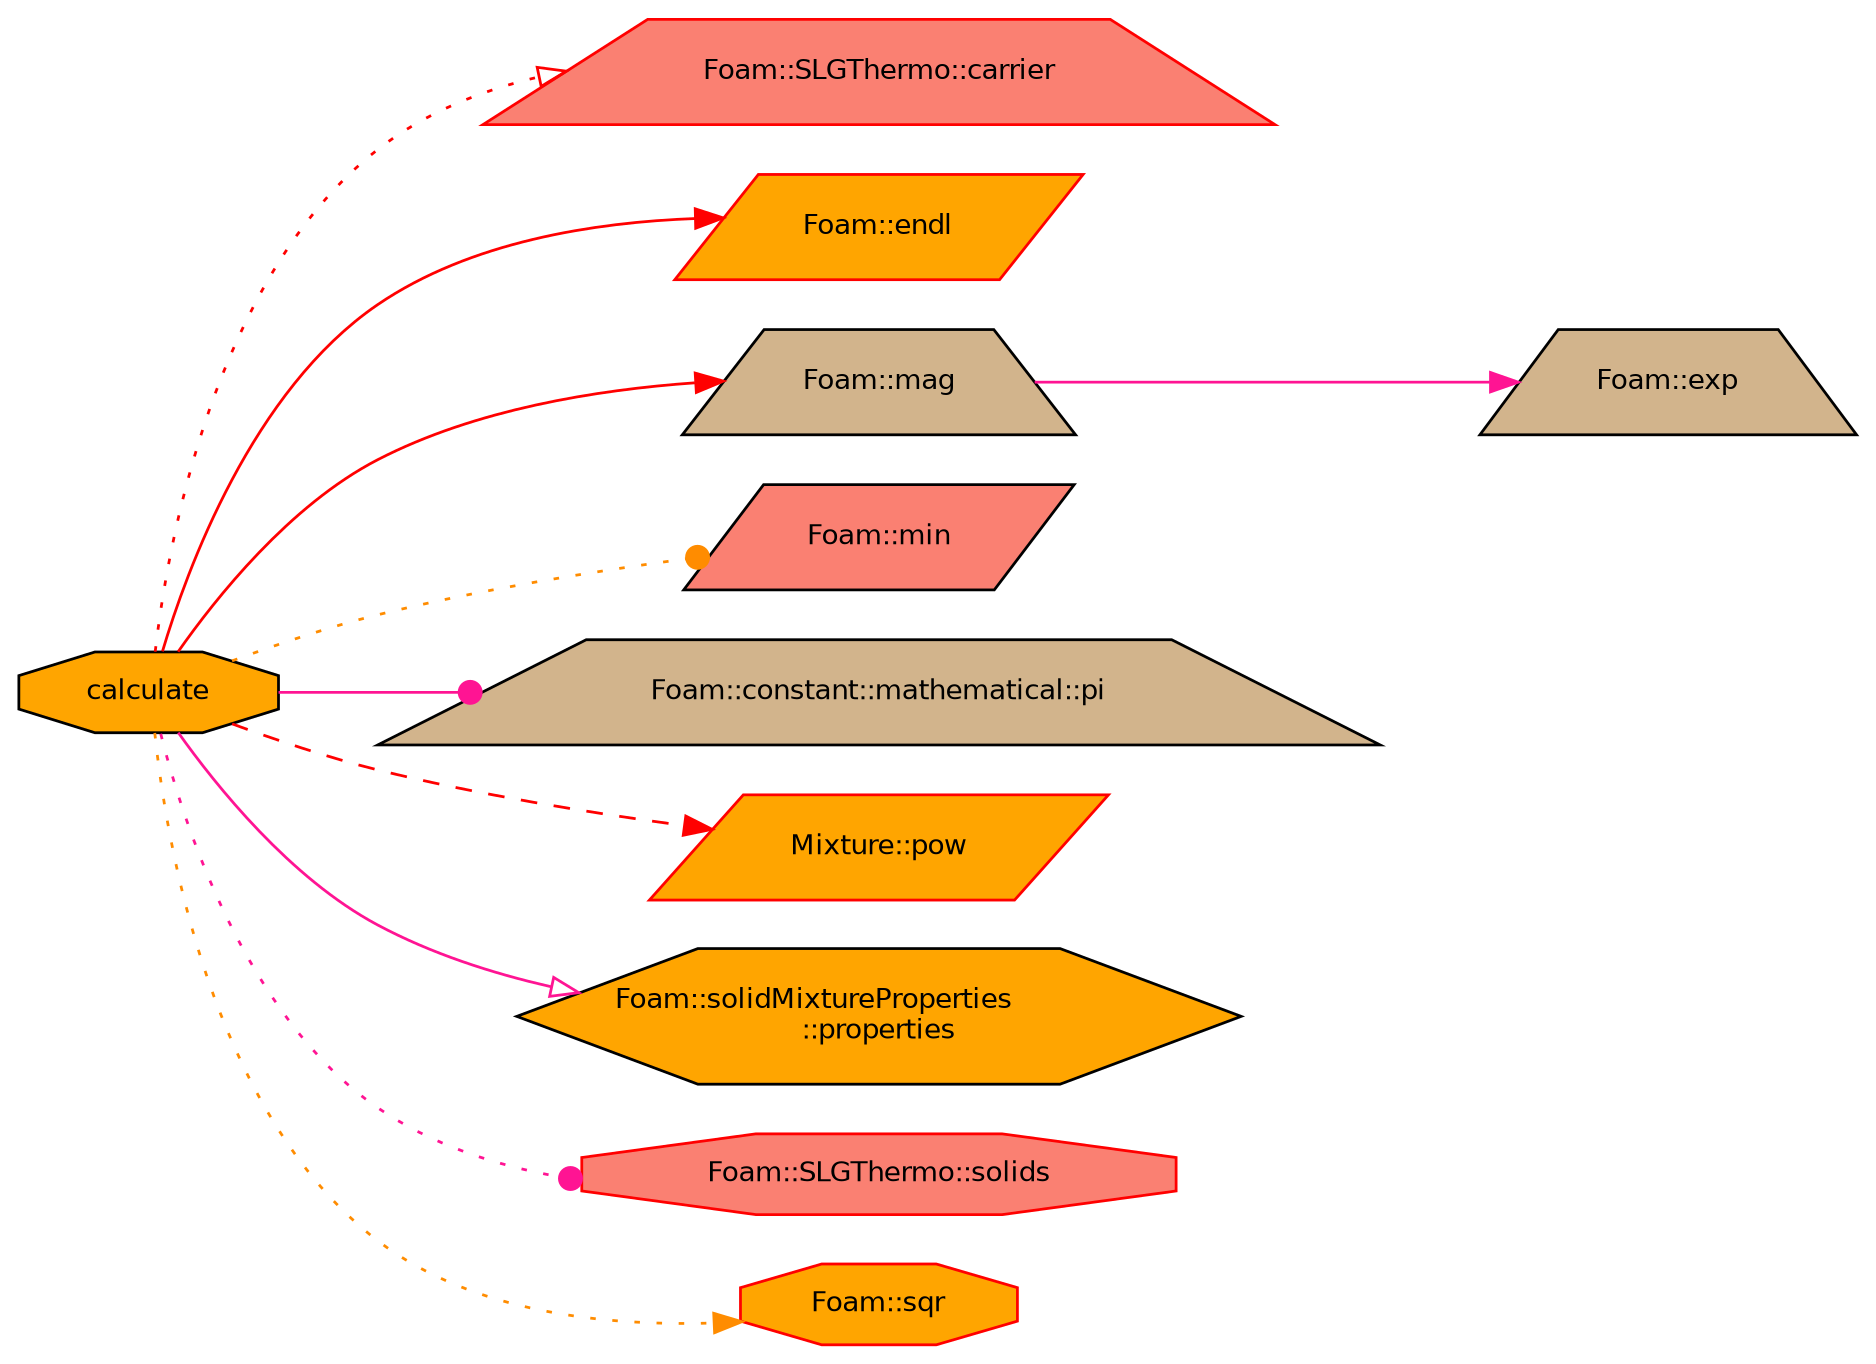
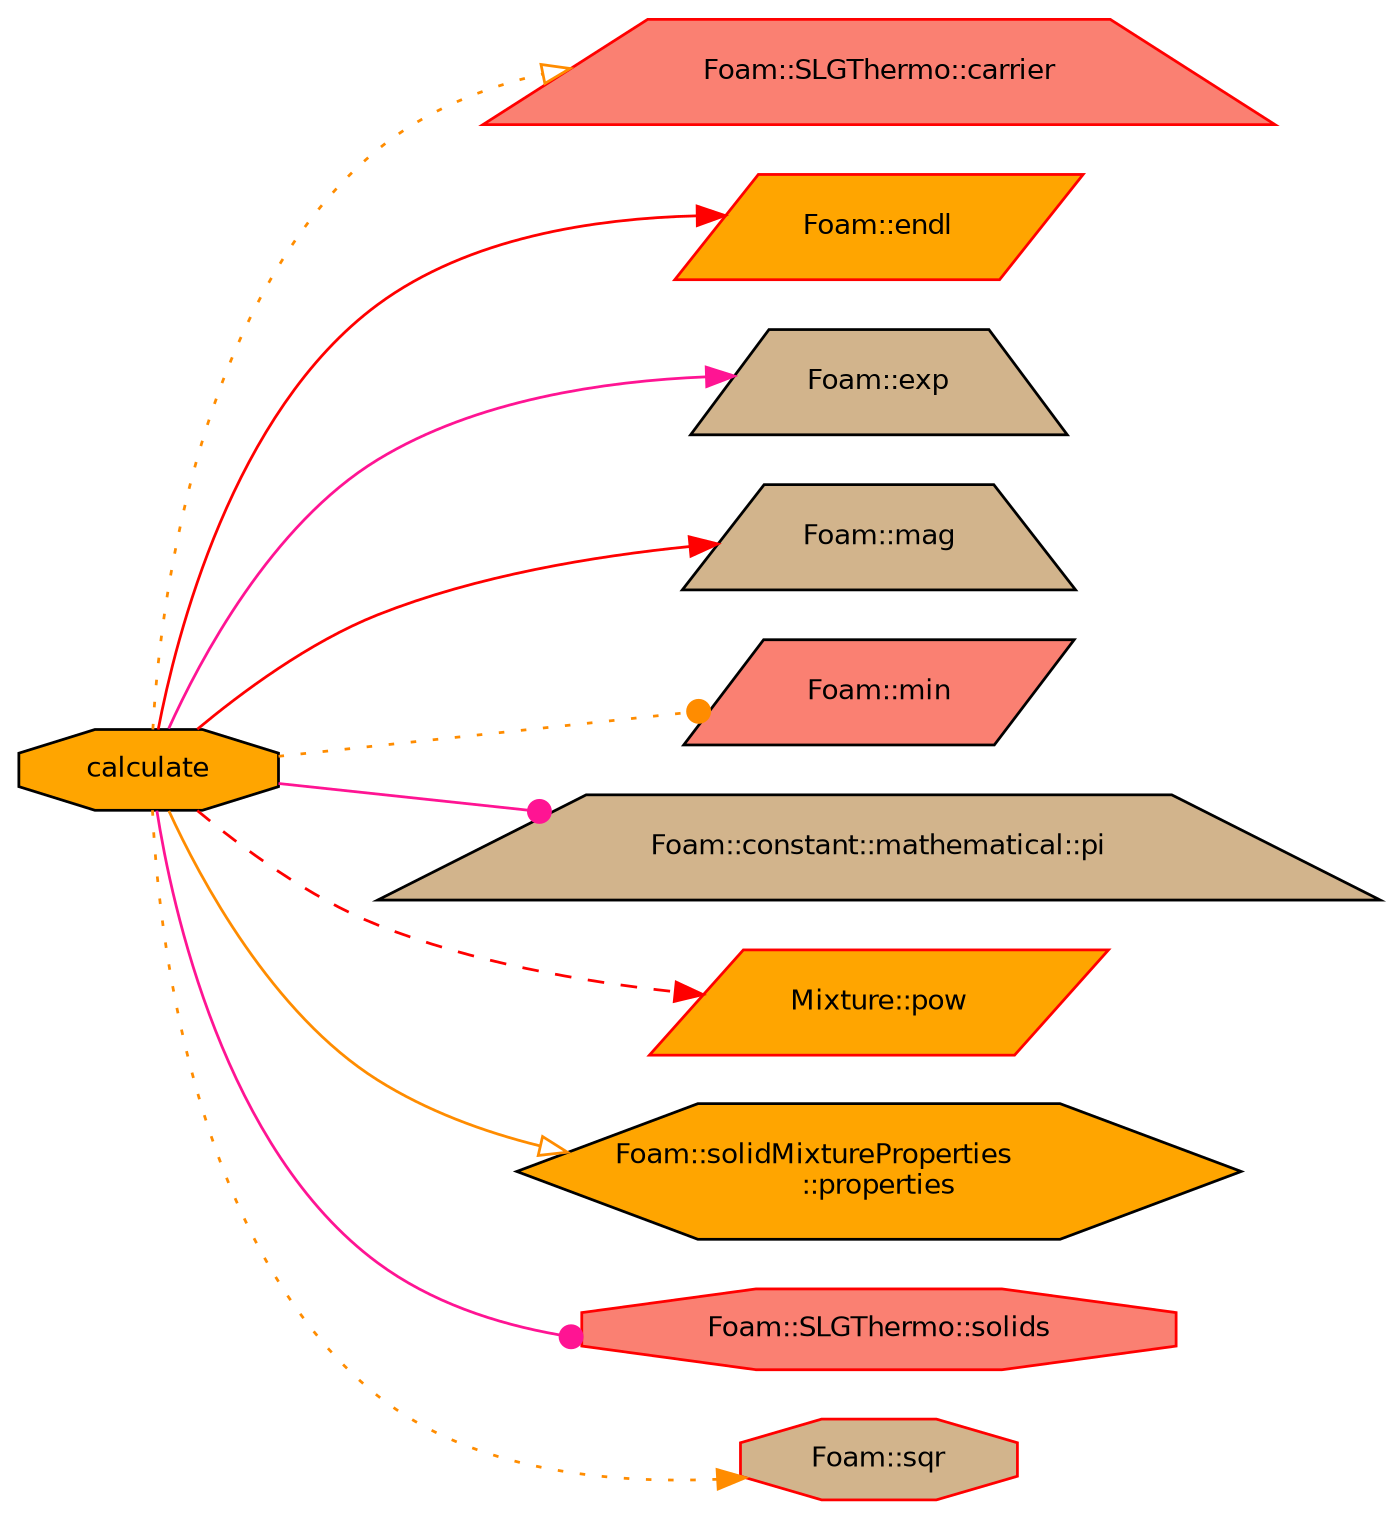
edge "calculate" -> "Foam::SLGThermo::carrier": color red -> darkorange
edge "Foam::mag" -> "Foam::exp": now "calculate" -> "Foam::exp"
edge "calculate" -> "Foam::solidMixtureProperties ::properties": color deeppink -> darkorange
edge "calculate" -> "Foam::SLGThermo::solids": style dotted -> solid
node "Foam::sqr": fillcolor orange -> tan
